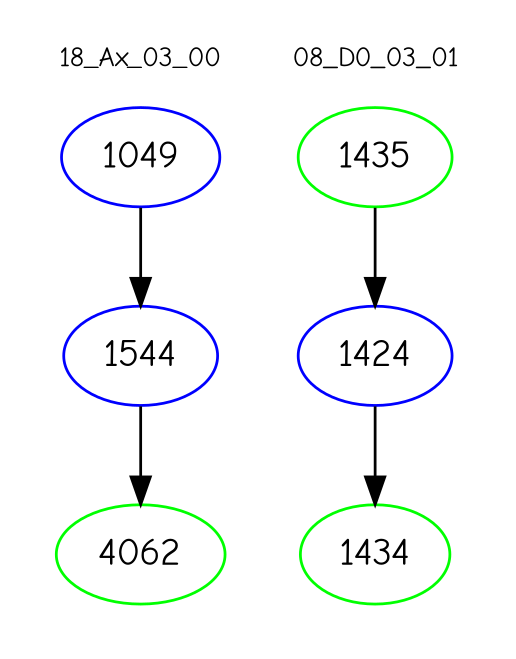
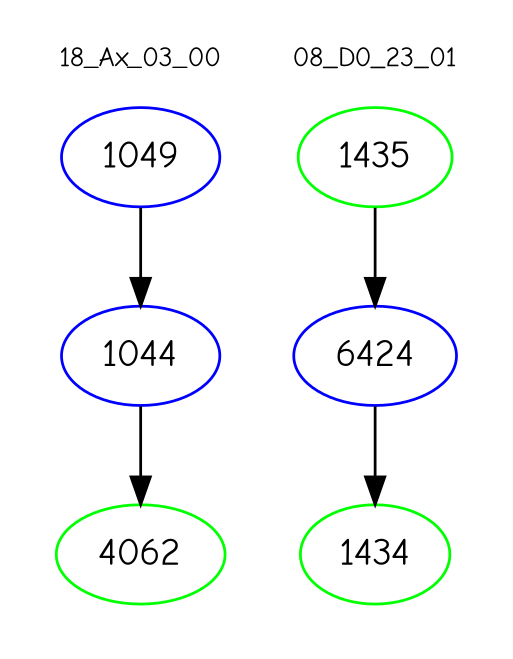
cluster "08_D0_03_01": label "08_D0_03_01" -> "08_D0_23_01"
node "1544": label "1544" -> "1044"
node "1424": label "1424" -> "6424"
